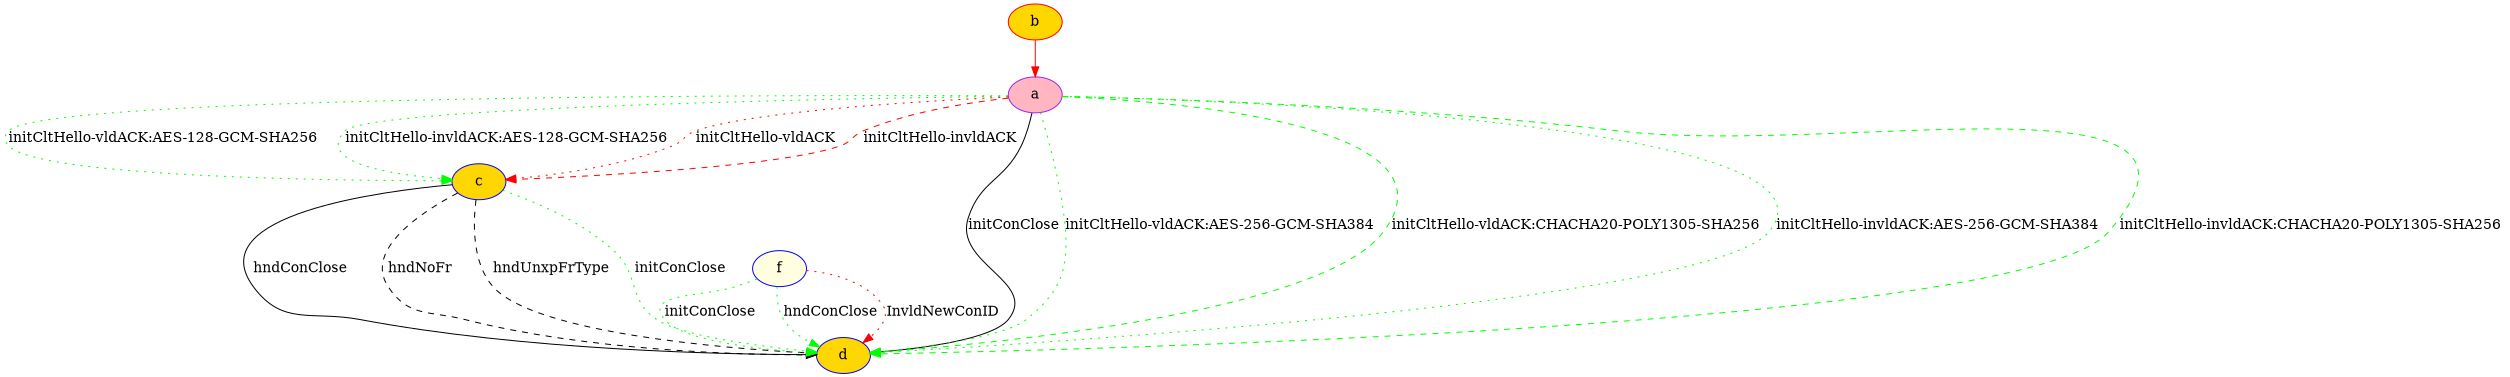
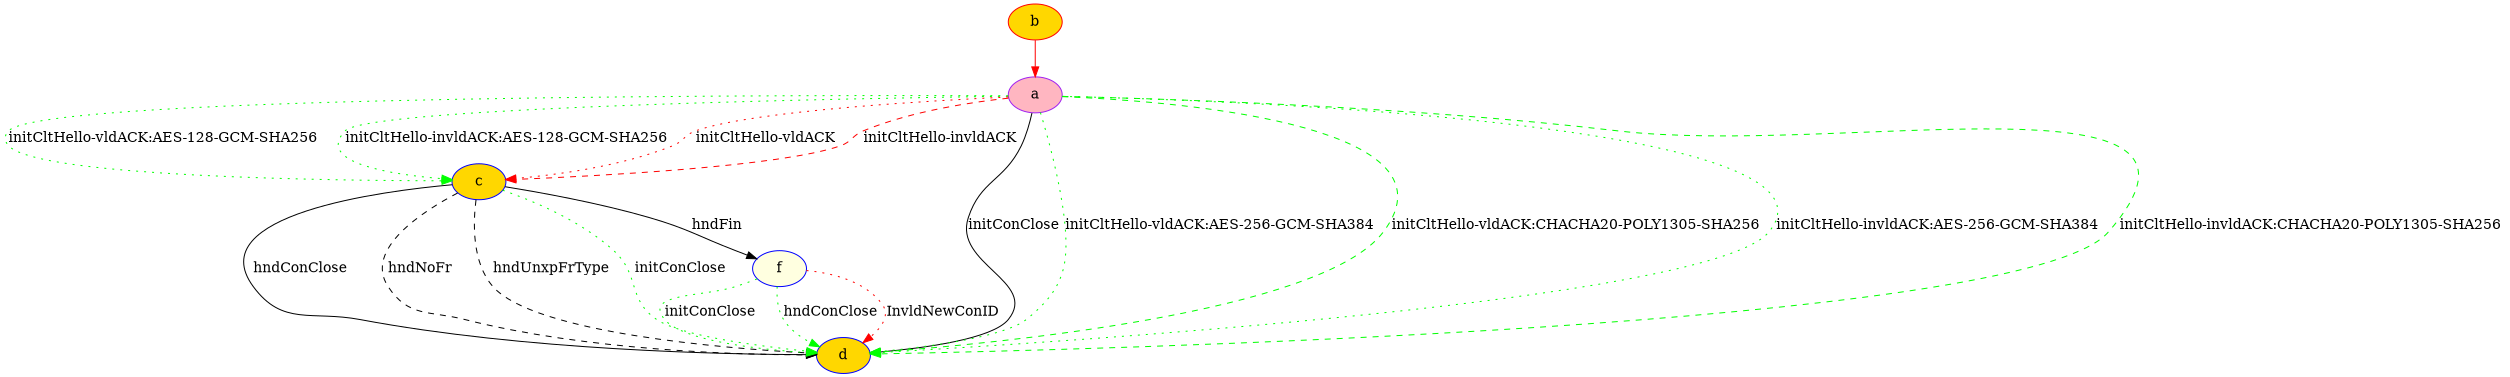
edge "c" -> "f": added, label "hndFin"
